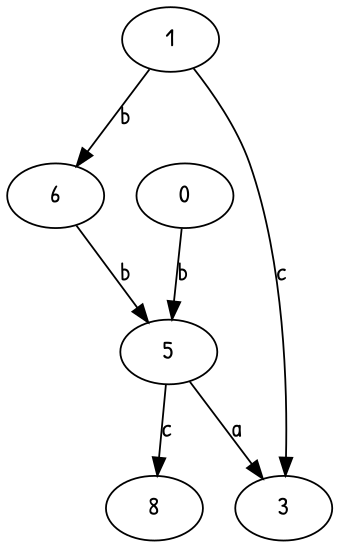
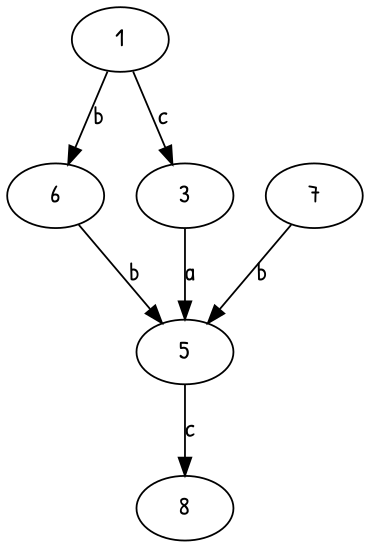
node "0": label "0" -> "7"
edge "5" -> "3": reversed
